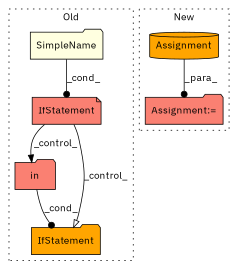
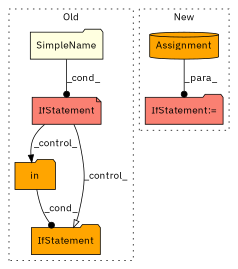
node "Assignment:=": label "Assignment:=" -> "IfStatement:="
node "in": fillcolor salmon -> orange
